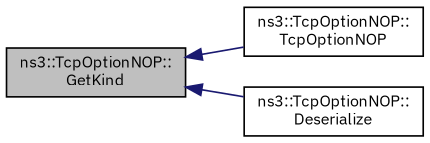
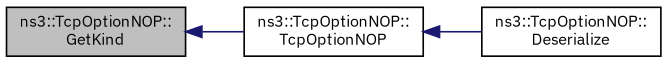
edge "ns3::TcpOptionNOP:: Deserialize" -> "ns3::TcpOptionNOP:: GetKind": now "ns3::TcpOptionNOP:: Deserialize" -> "ns3::TcpOptionNOP:: TcpOptionNOP"
